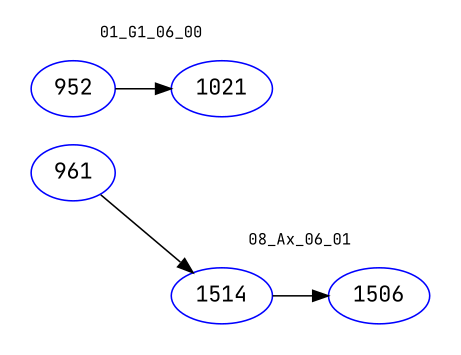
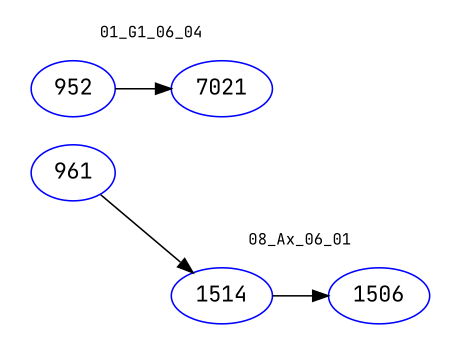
cluster "01_G1_06_00": label "01_G1_06_00" -> "01_G1_06_04"
node "1021": label "1021" -> "7021"
